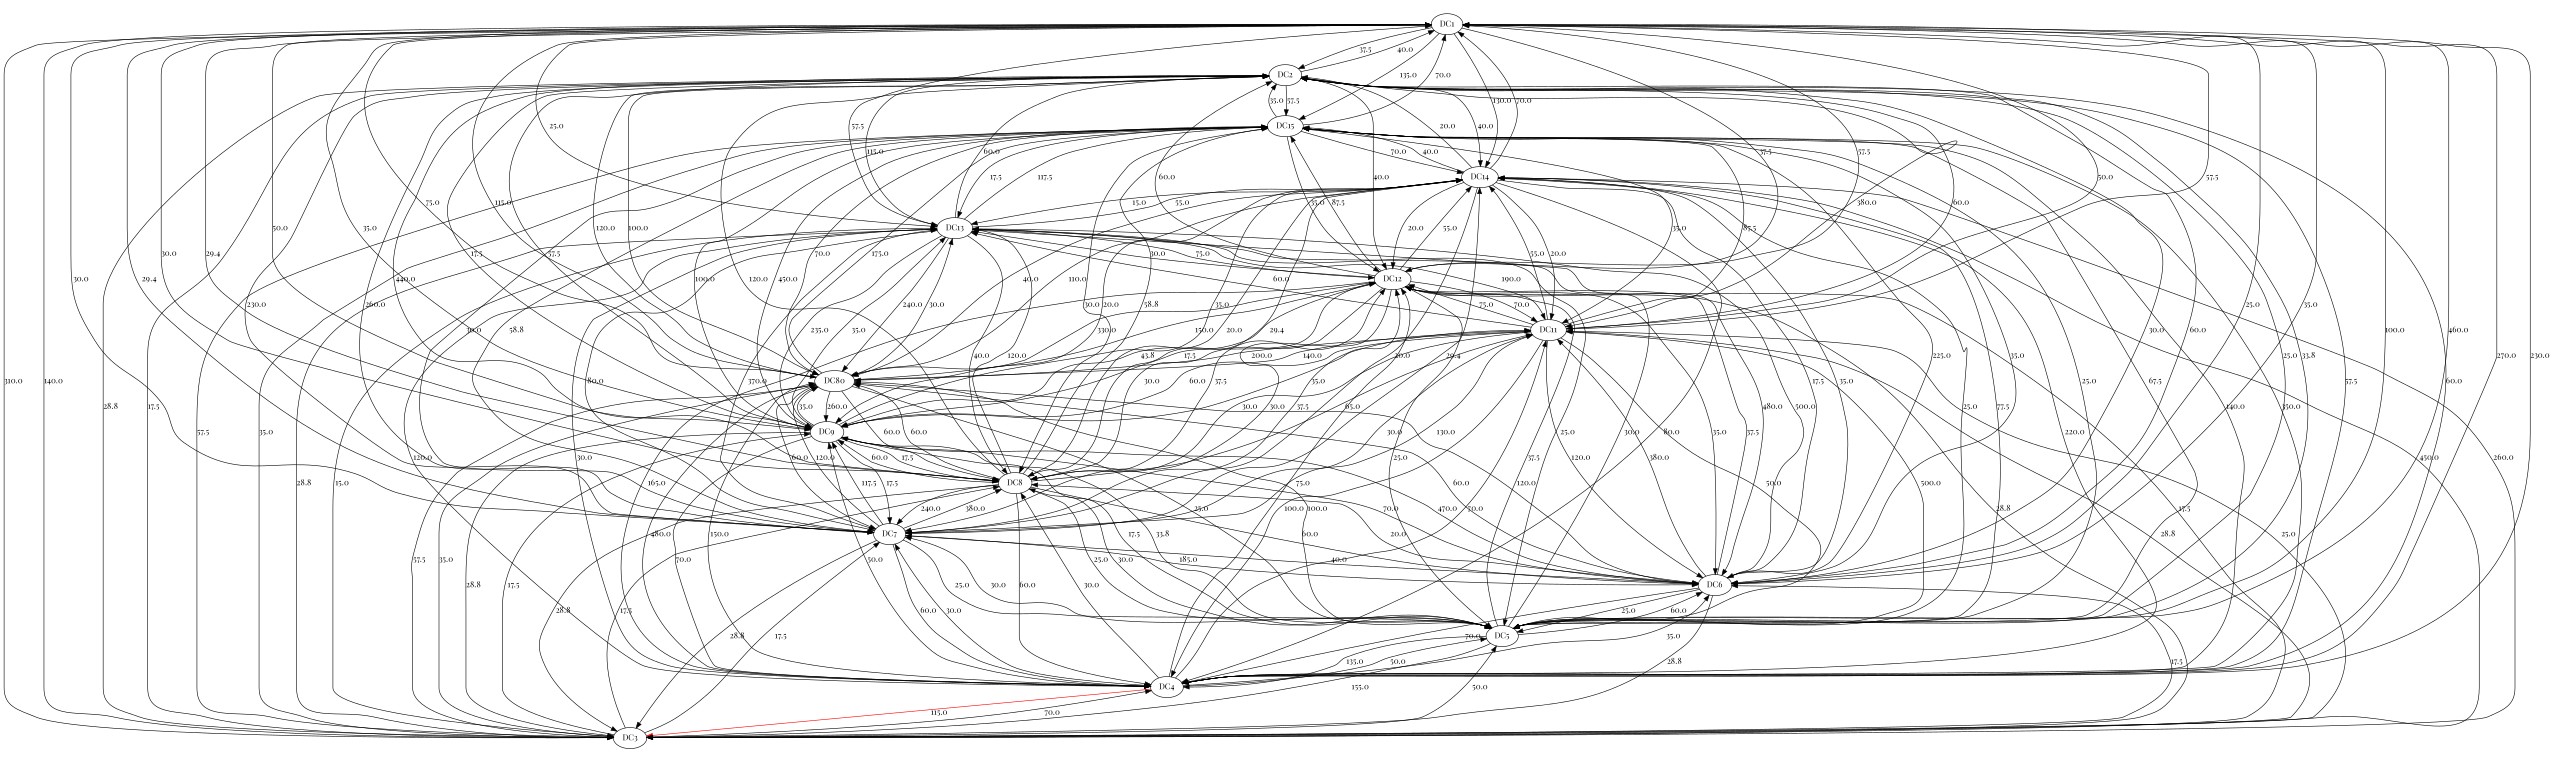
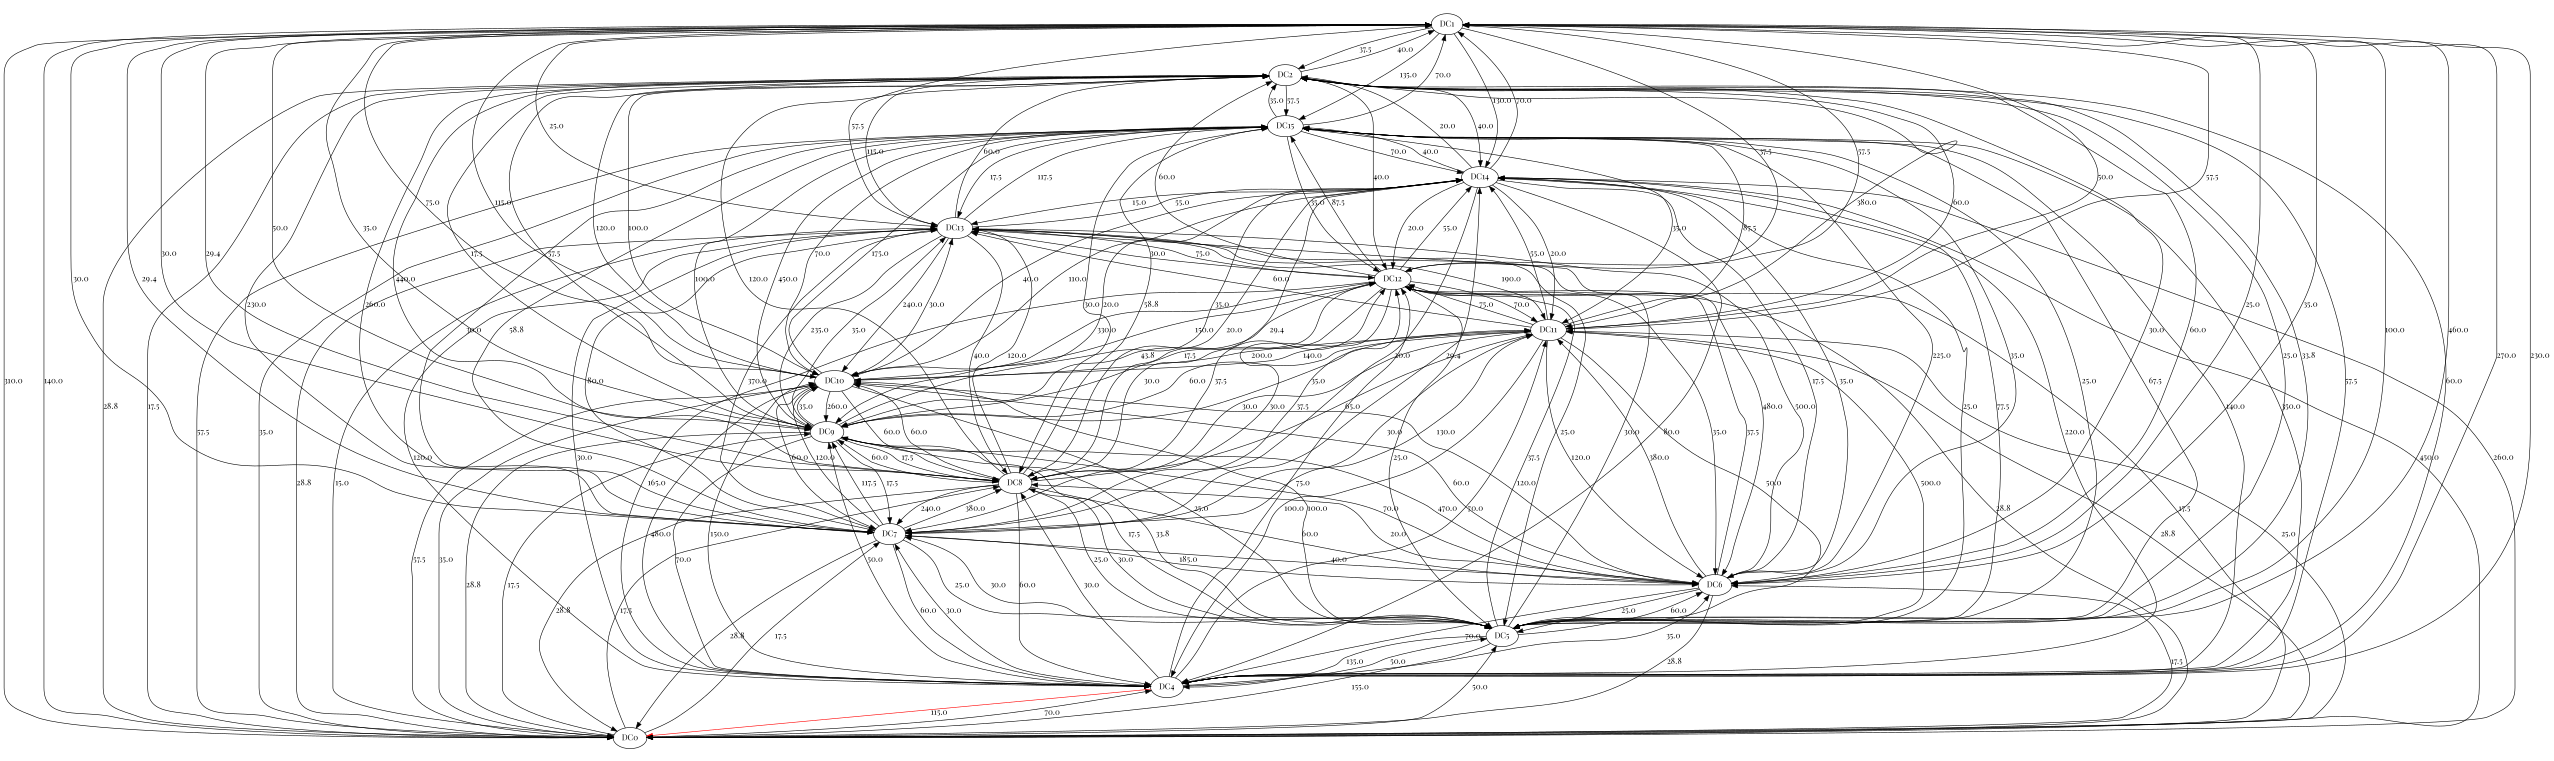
node "DC80": label "DC80" -> "DC10"
node "DC3": label "DC3" -> "DC0"
